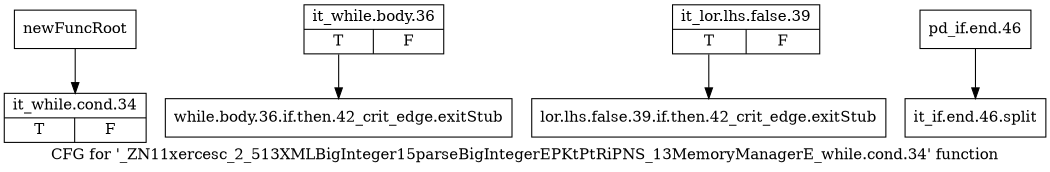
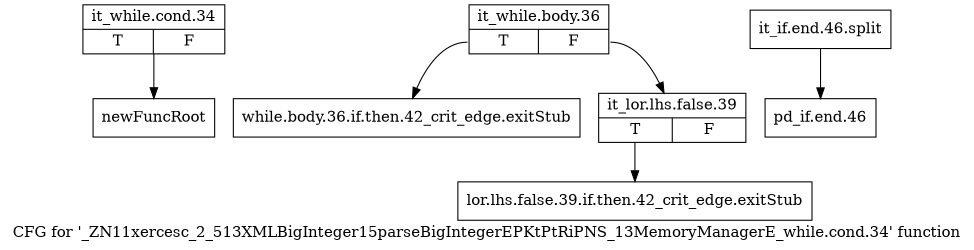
edge "it_while.body.36" -> "it_lor.lhs.false.39": added
edge "newFuncRoot" -> "it_while.cond.34": reversed
edge "pd_if.end.46" -> "it_if.end.46.split": reversed
